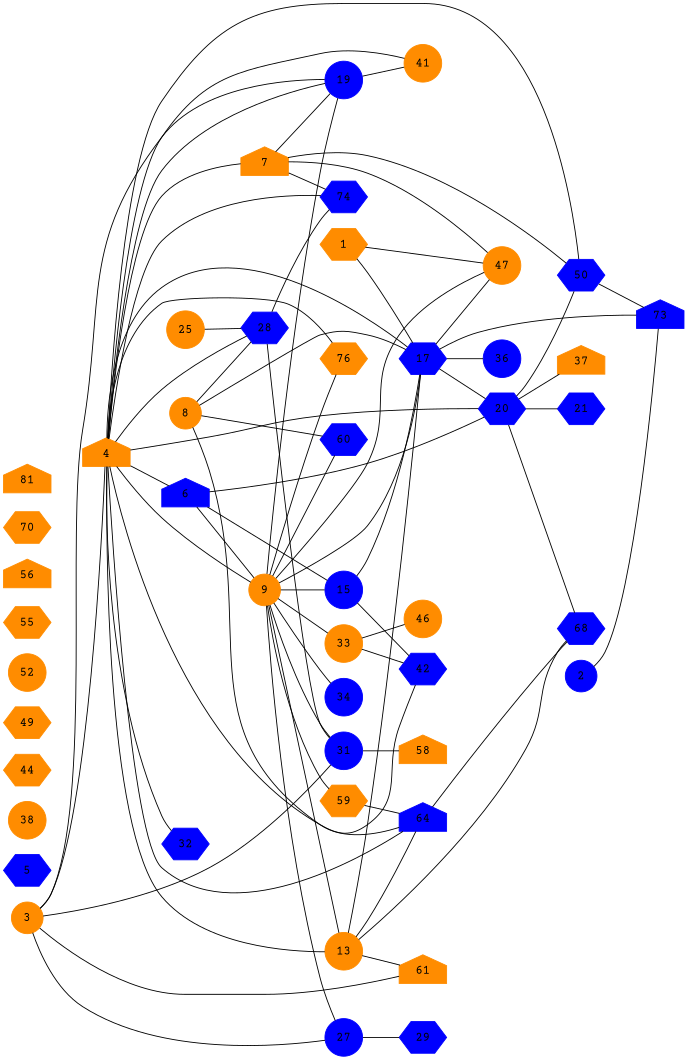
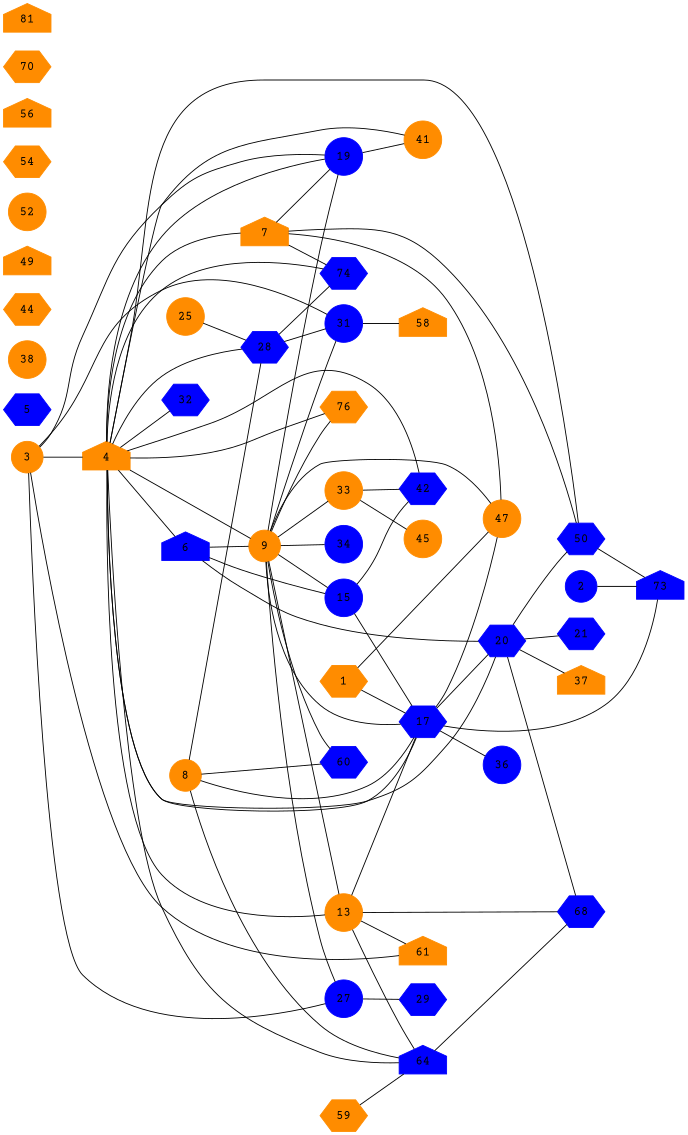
node "46": label "46" -> "45"
node "55": label "55" -> "54"
node "49": shape hexagon -> house
edge "9" -- "59": removed
